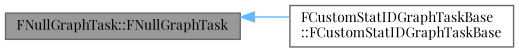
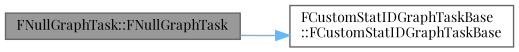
edge "FCustomStatIDGraphTaskBase ::FCustomStatIDGraphTaskBase" -> "FNullGraphTask::FNullGraphTask": reversed
